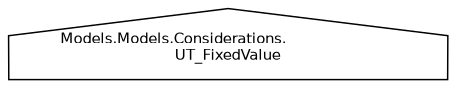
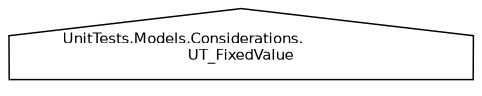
node "Models.Models.Considerations. UT_FixedValue": label "Models.Models.Considerations. UT_FixedValue" -> "UnitTests.Models.Considerations. UT_FixedValue"
